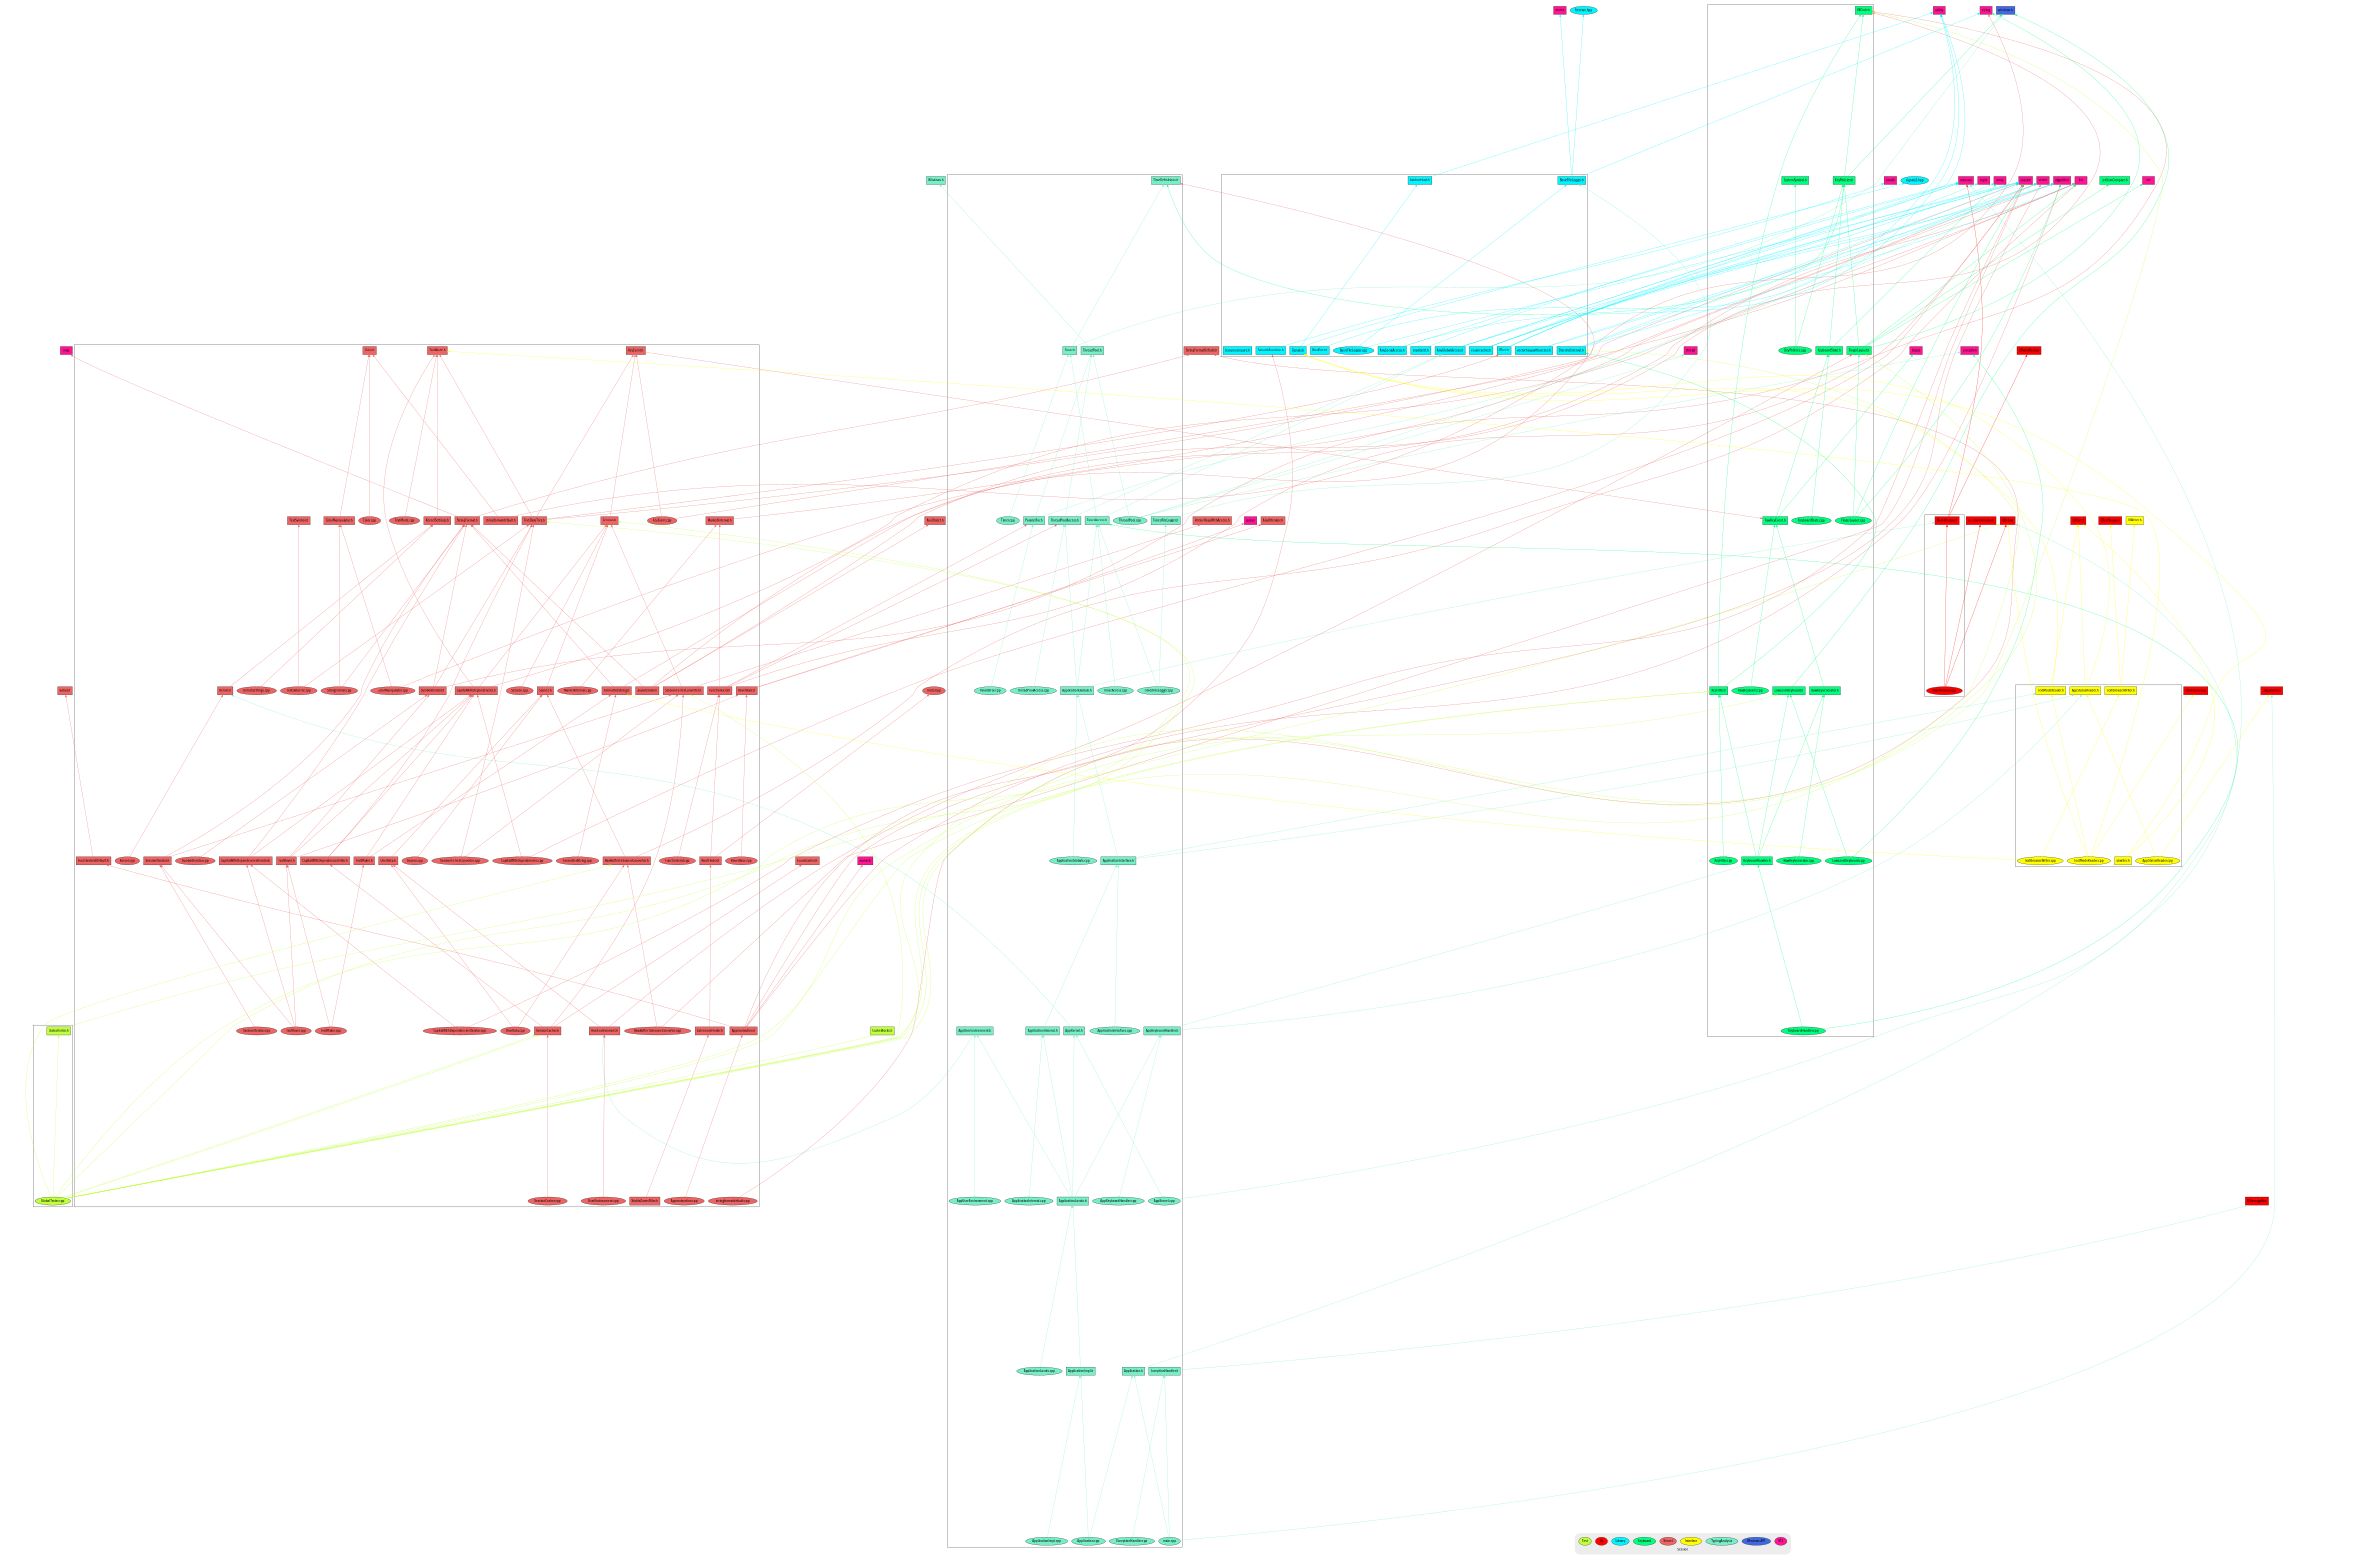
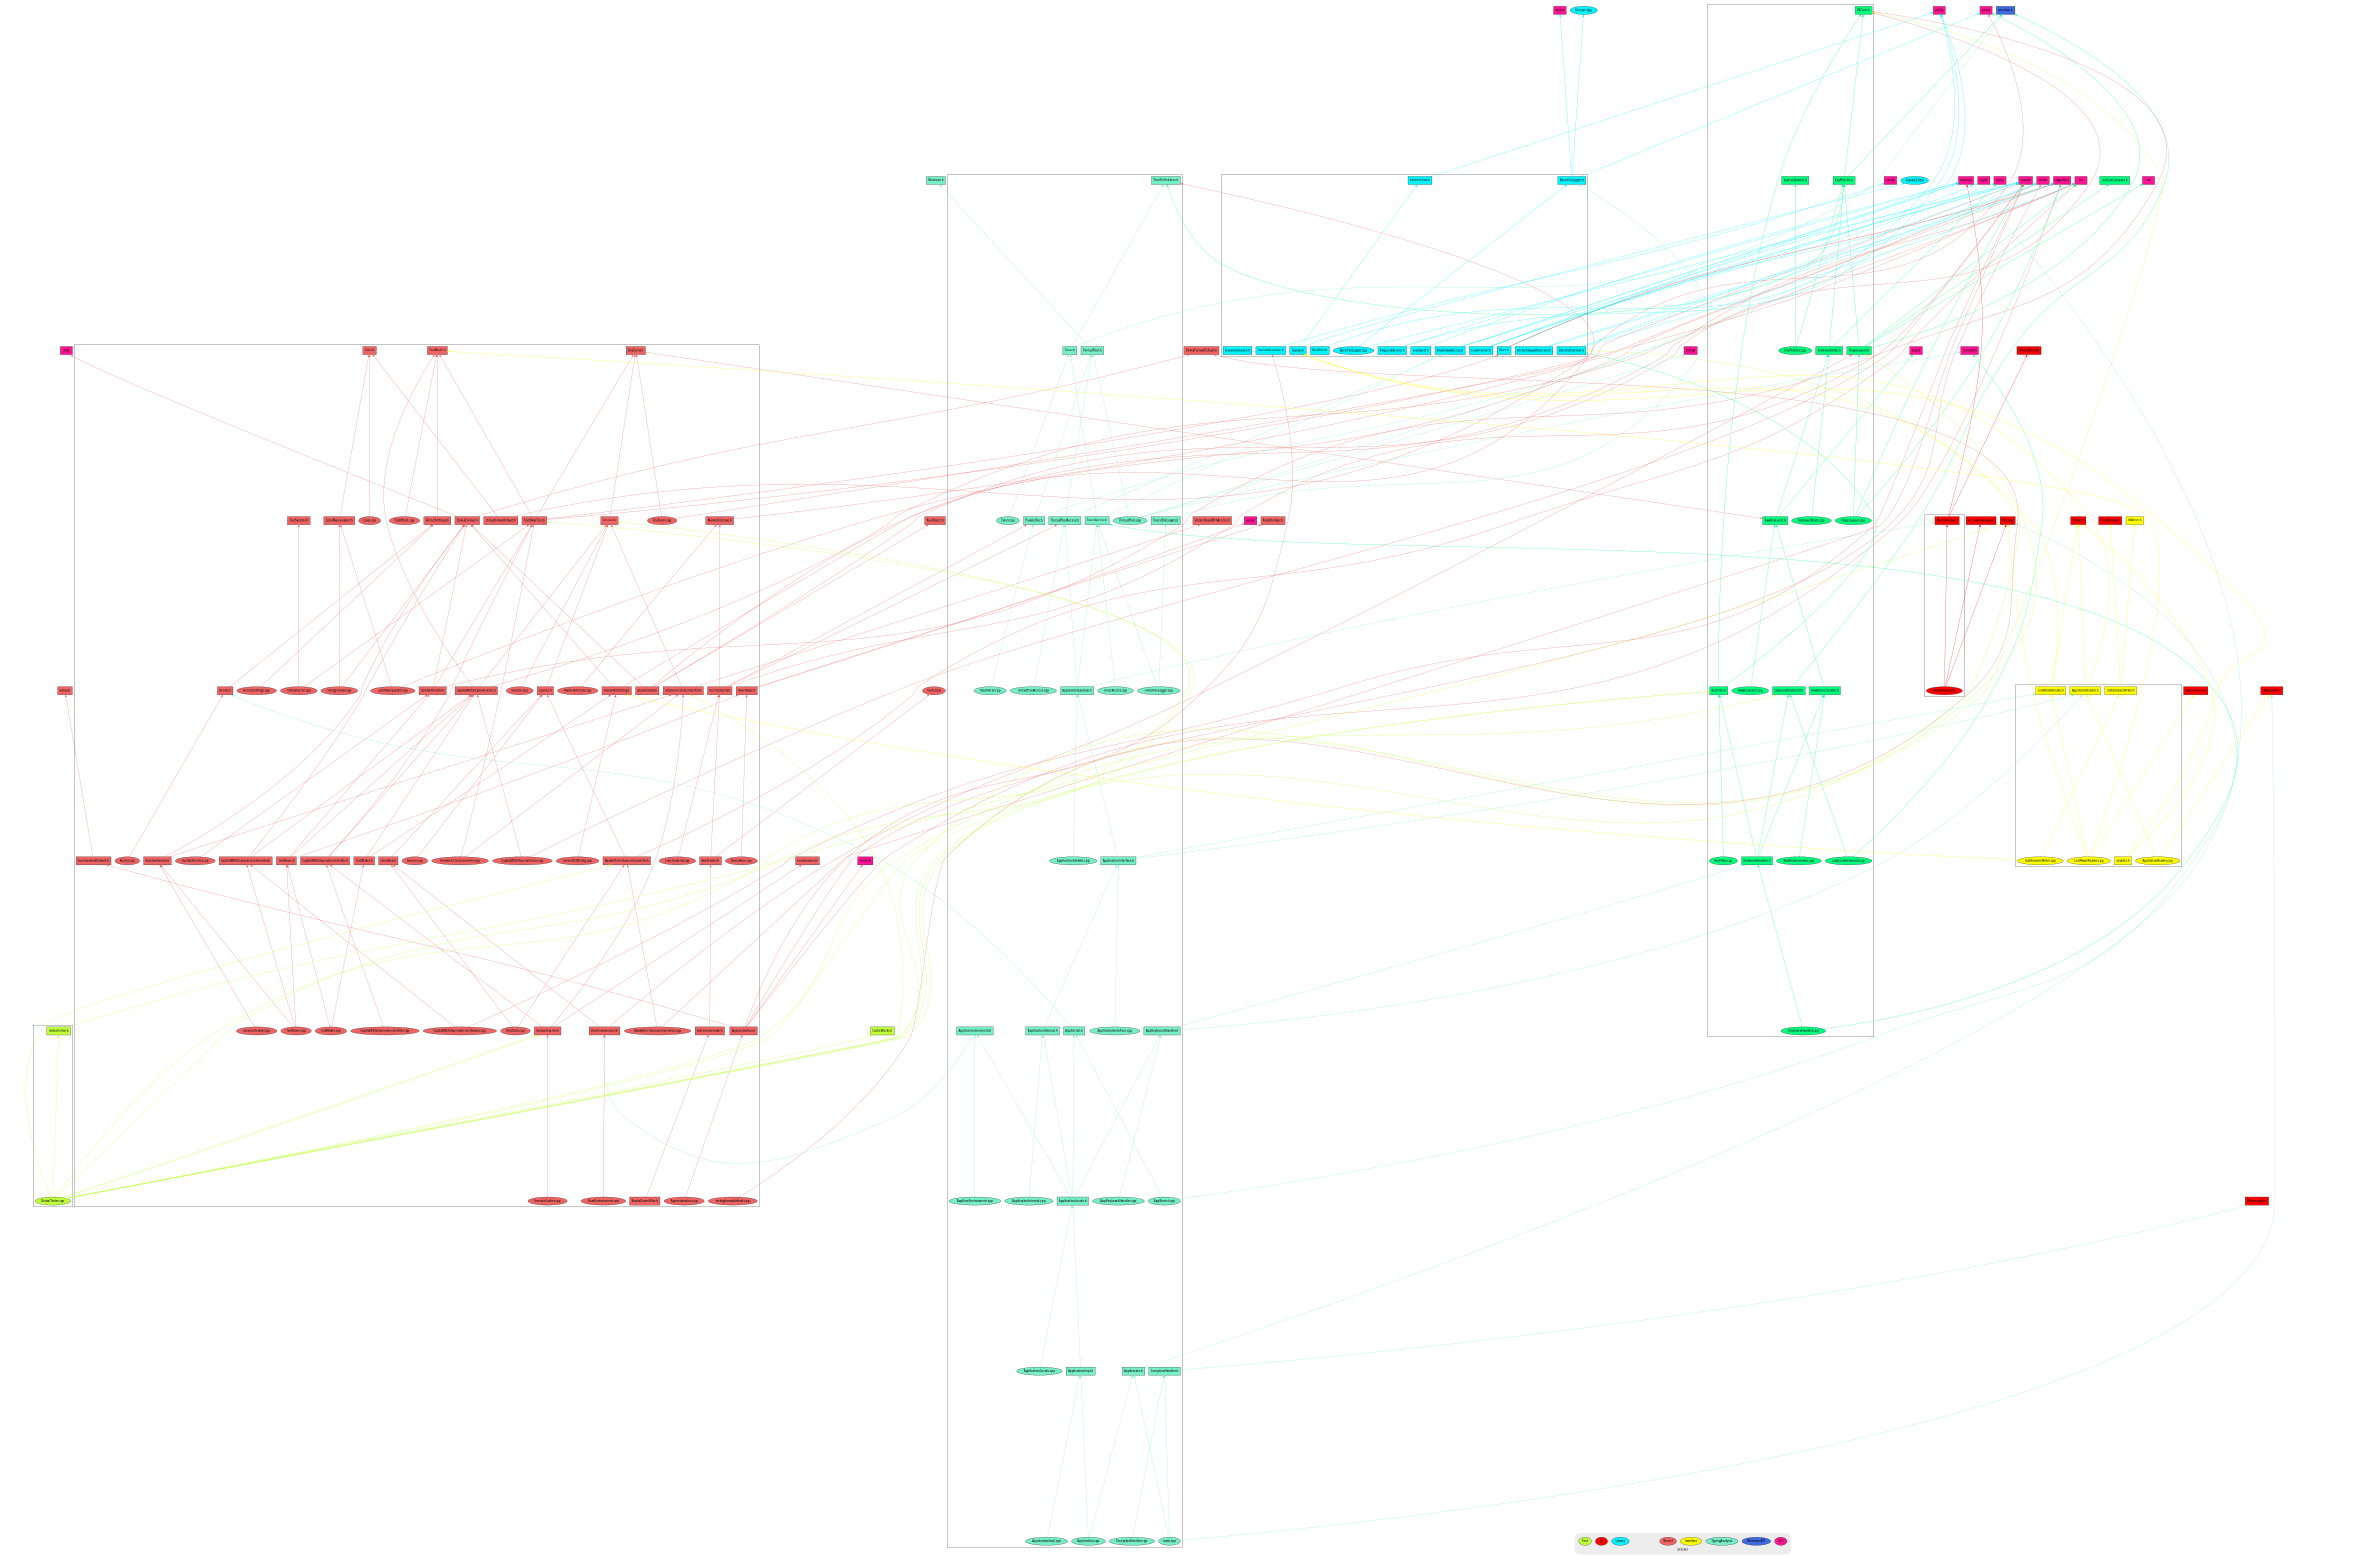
edge "VTree.h" -> "algorithm": color turquoise1 -> red
node "CapitalWithDependenciesFiller.cpp": added
node "Keyboard": removed
